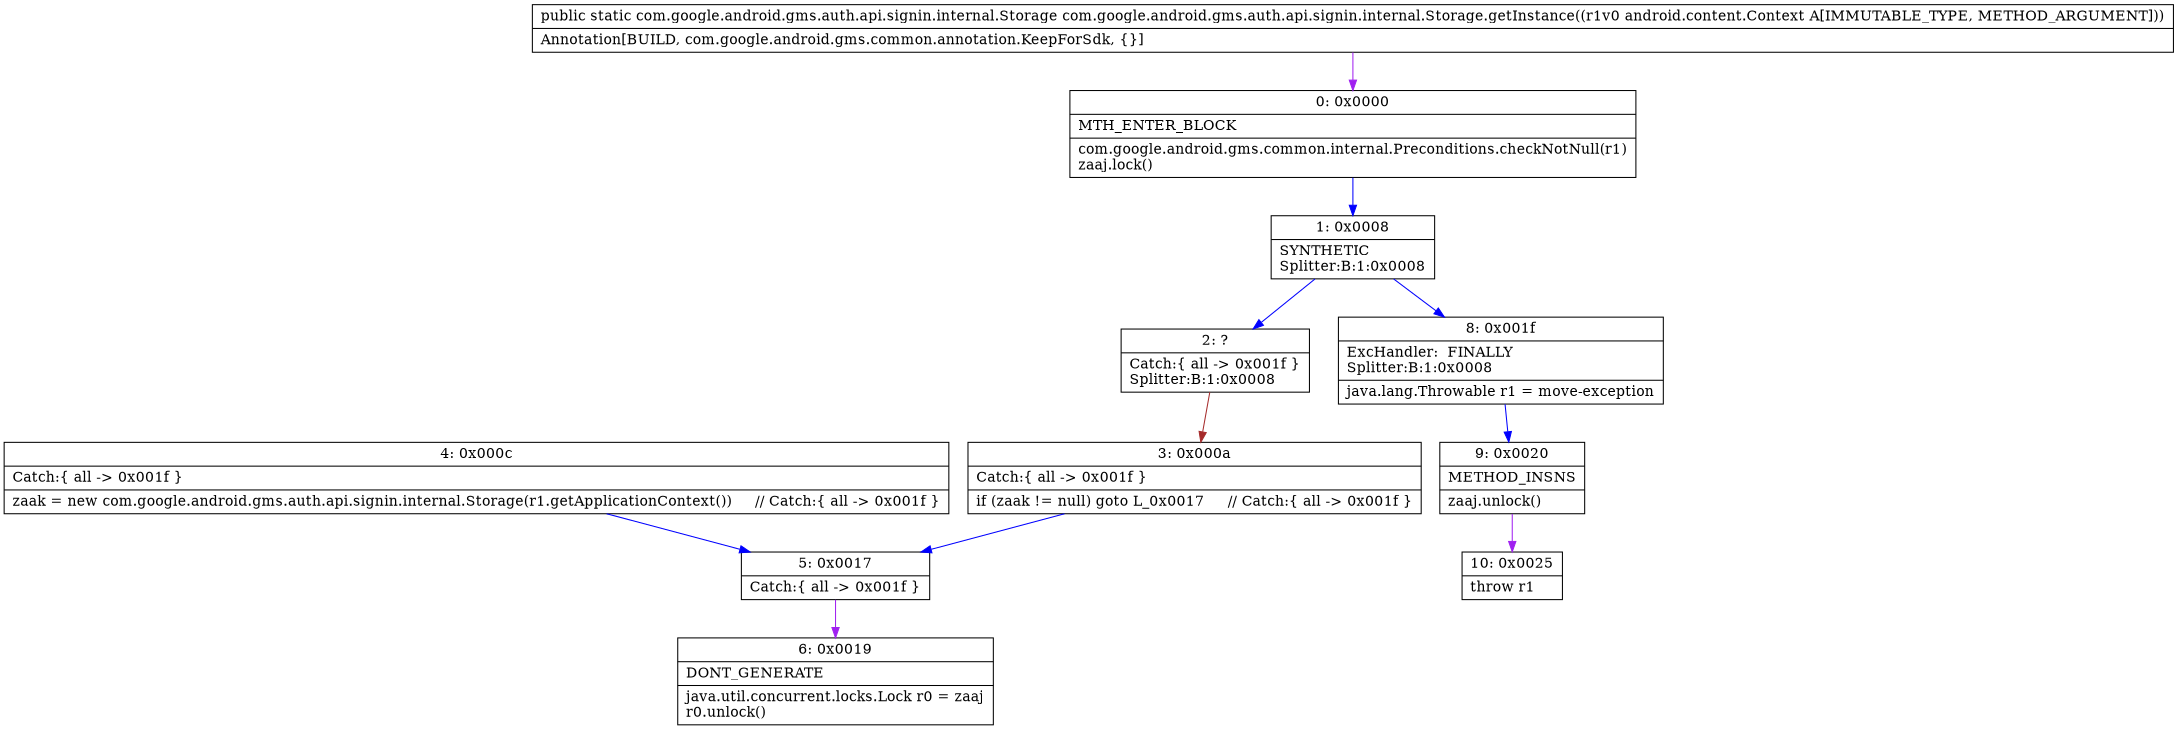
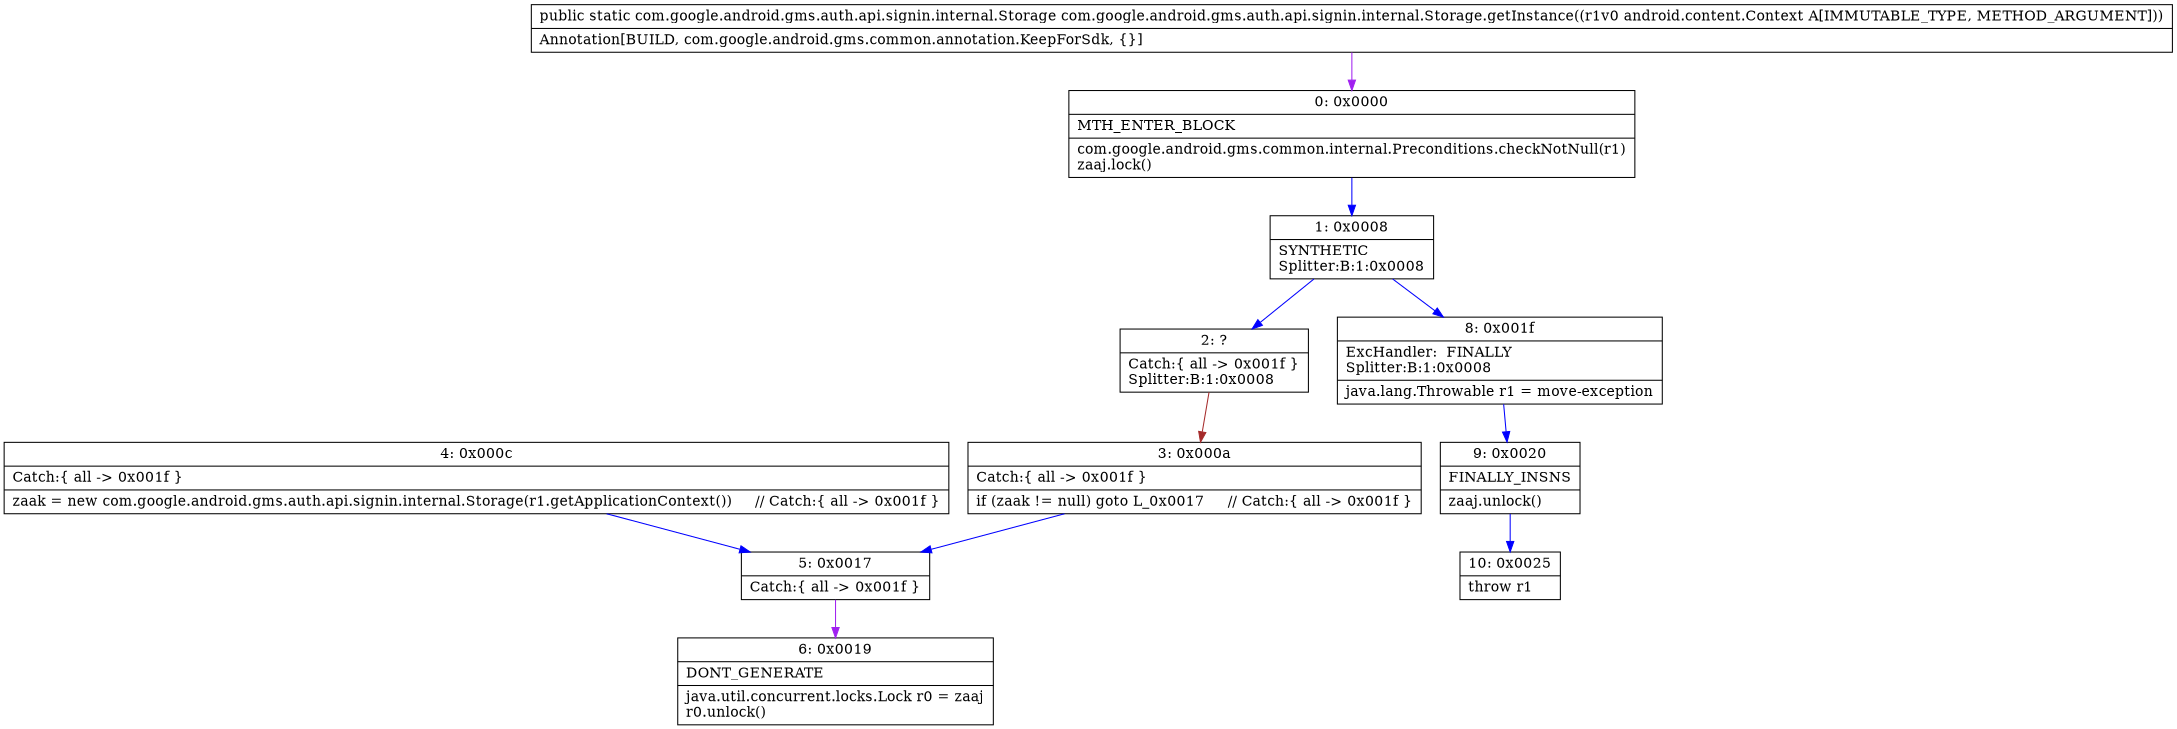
node "9: 0x0020": text "METHOD_INSNS" -> "FINALLY_INSNS"
edge "9: 0x0020" -> "10: 0x0025": color purple -> blue
